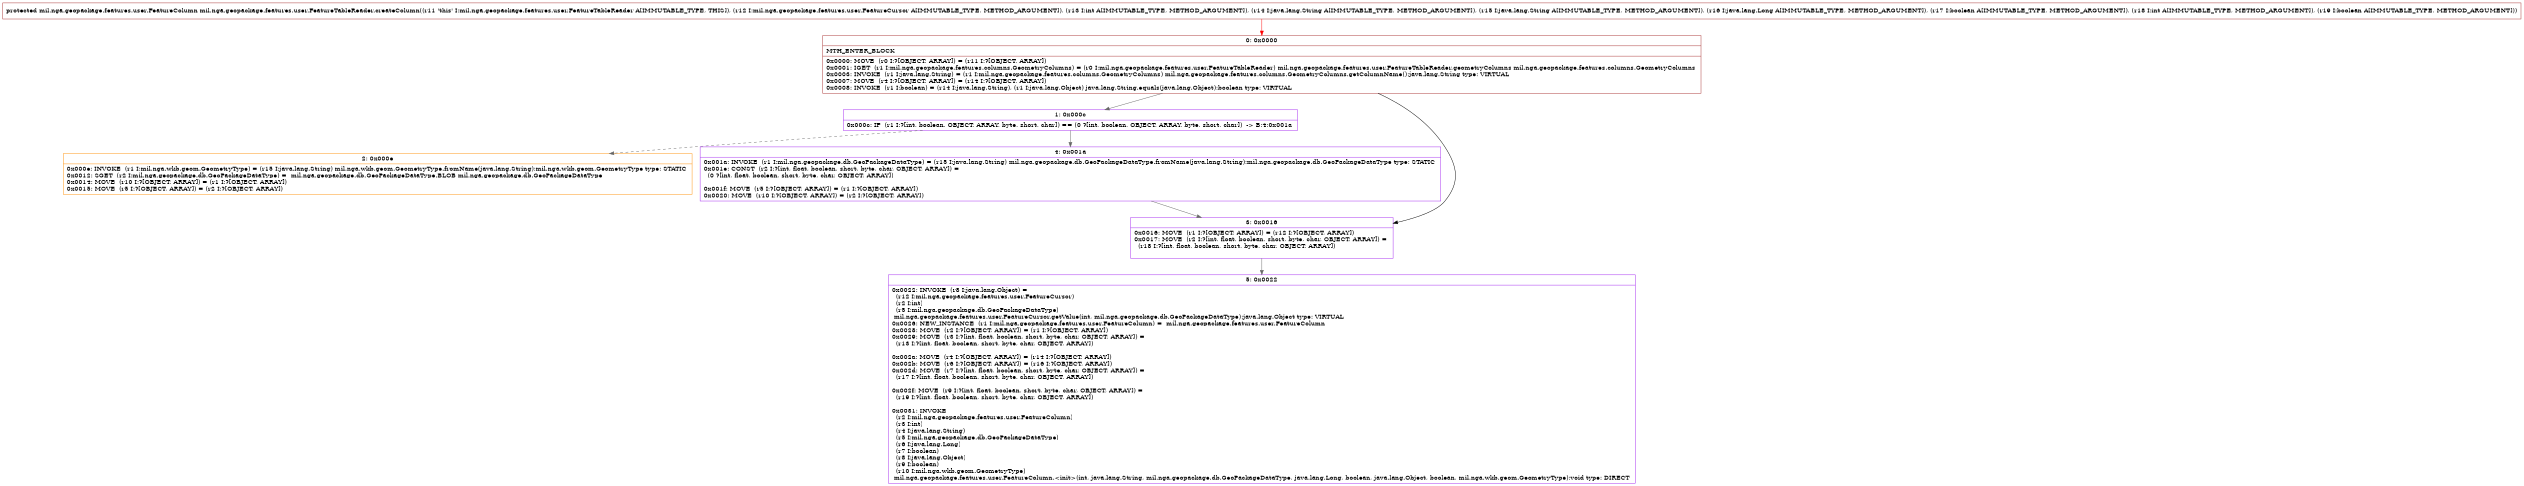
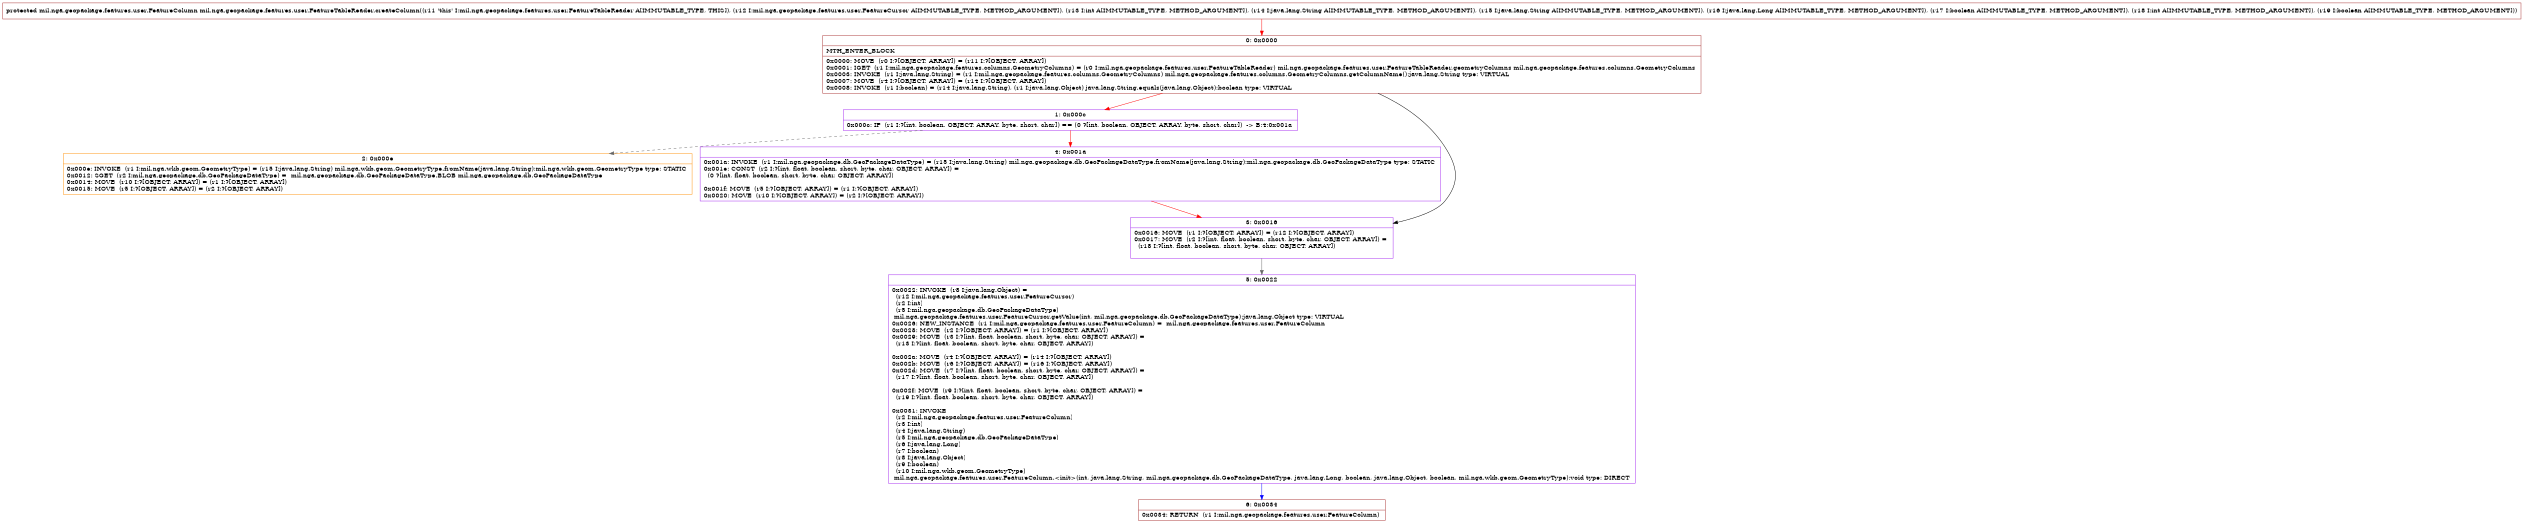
edge "0: 0x0000" -> "1: 0x000c": color gray40 -> red
edge "1: 0x000c" -> "4: 0x001a": color gray40 -> red
edge "4: 0x001a" -> "3: 0x0016": color gray40 -> red
node "6: 0x0034": added
